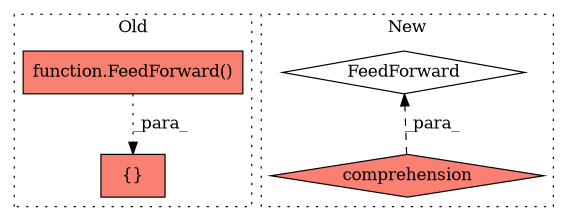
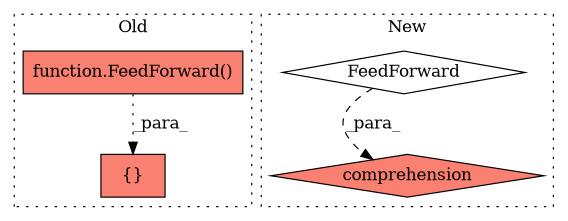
edge "comprehension" -> "FeedForward": reversed
